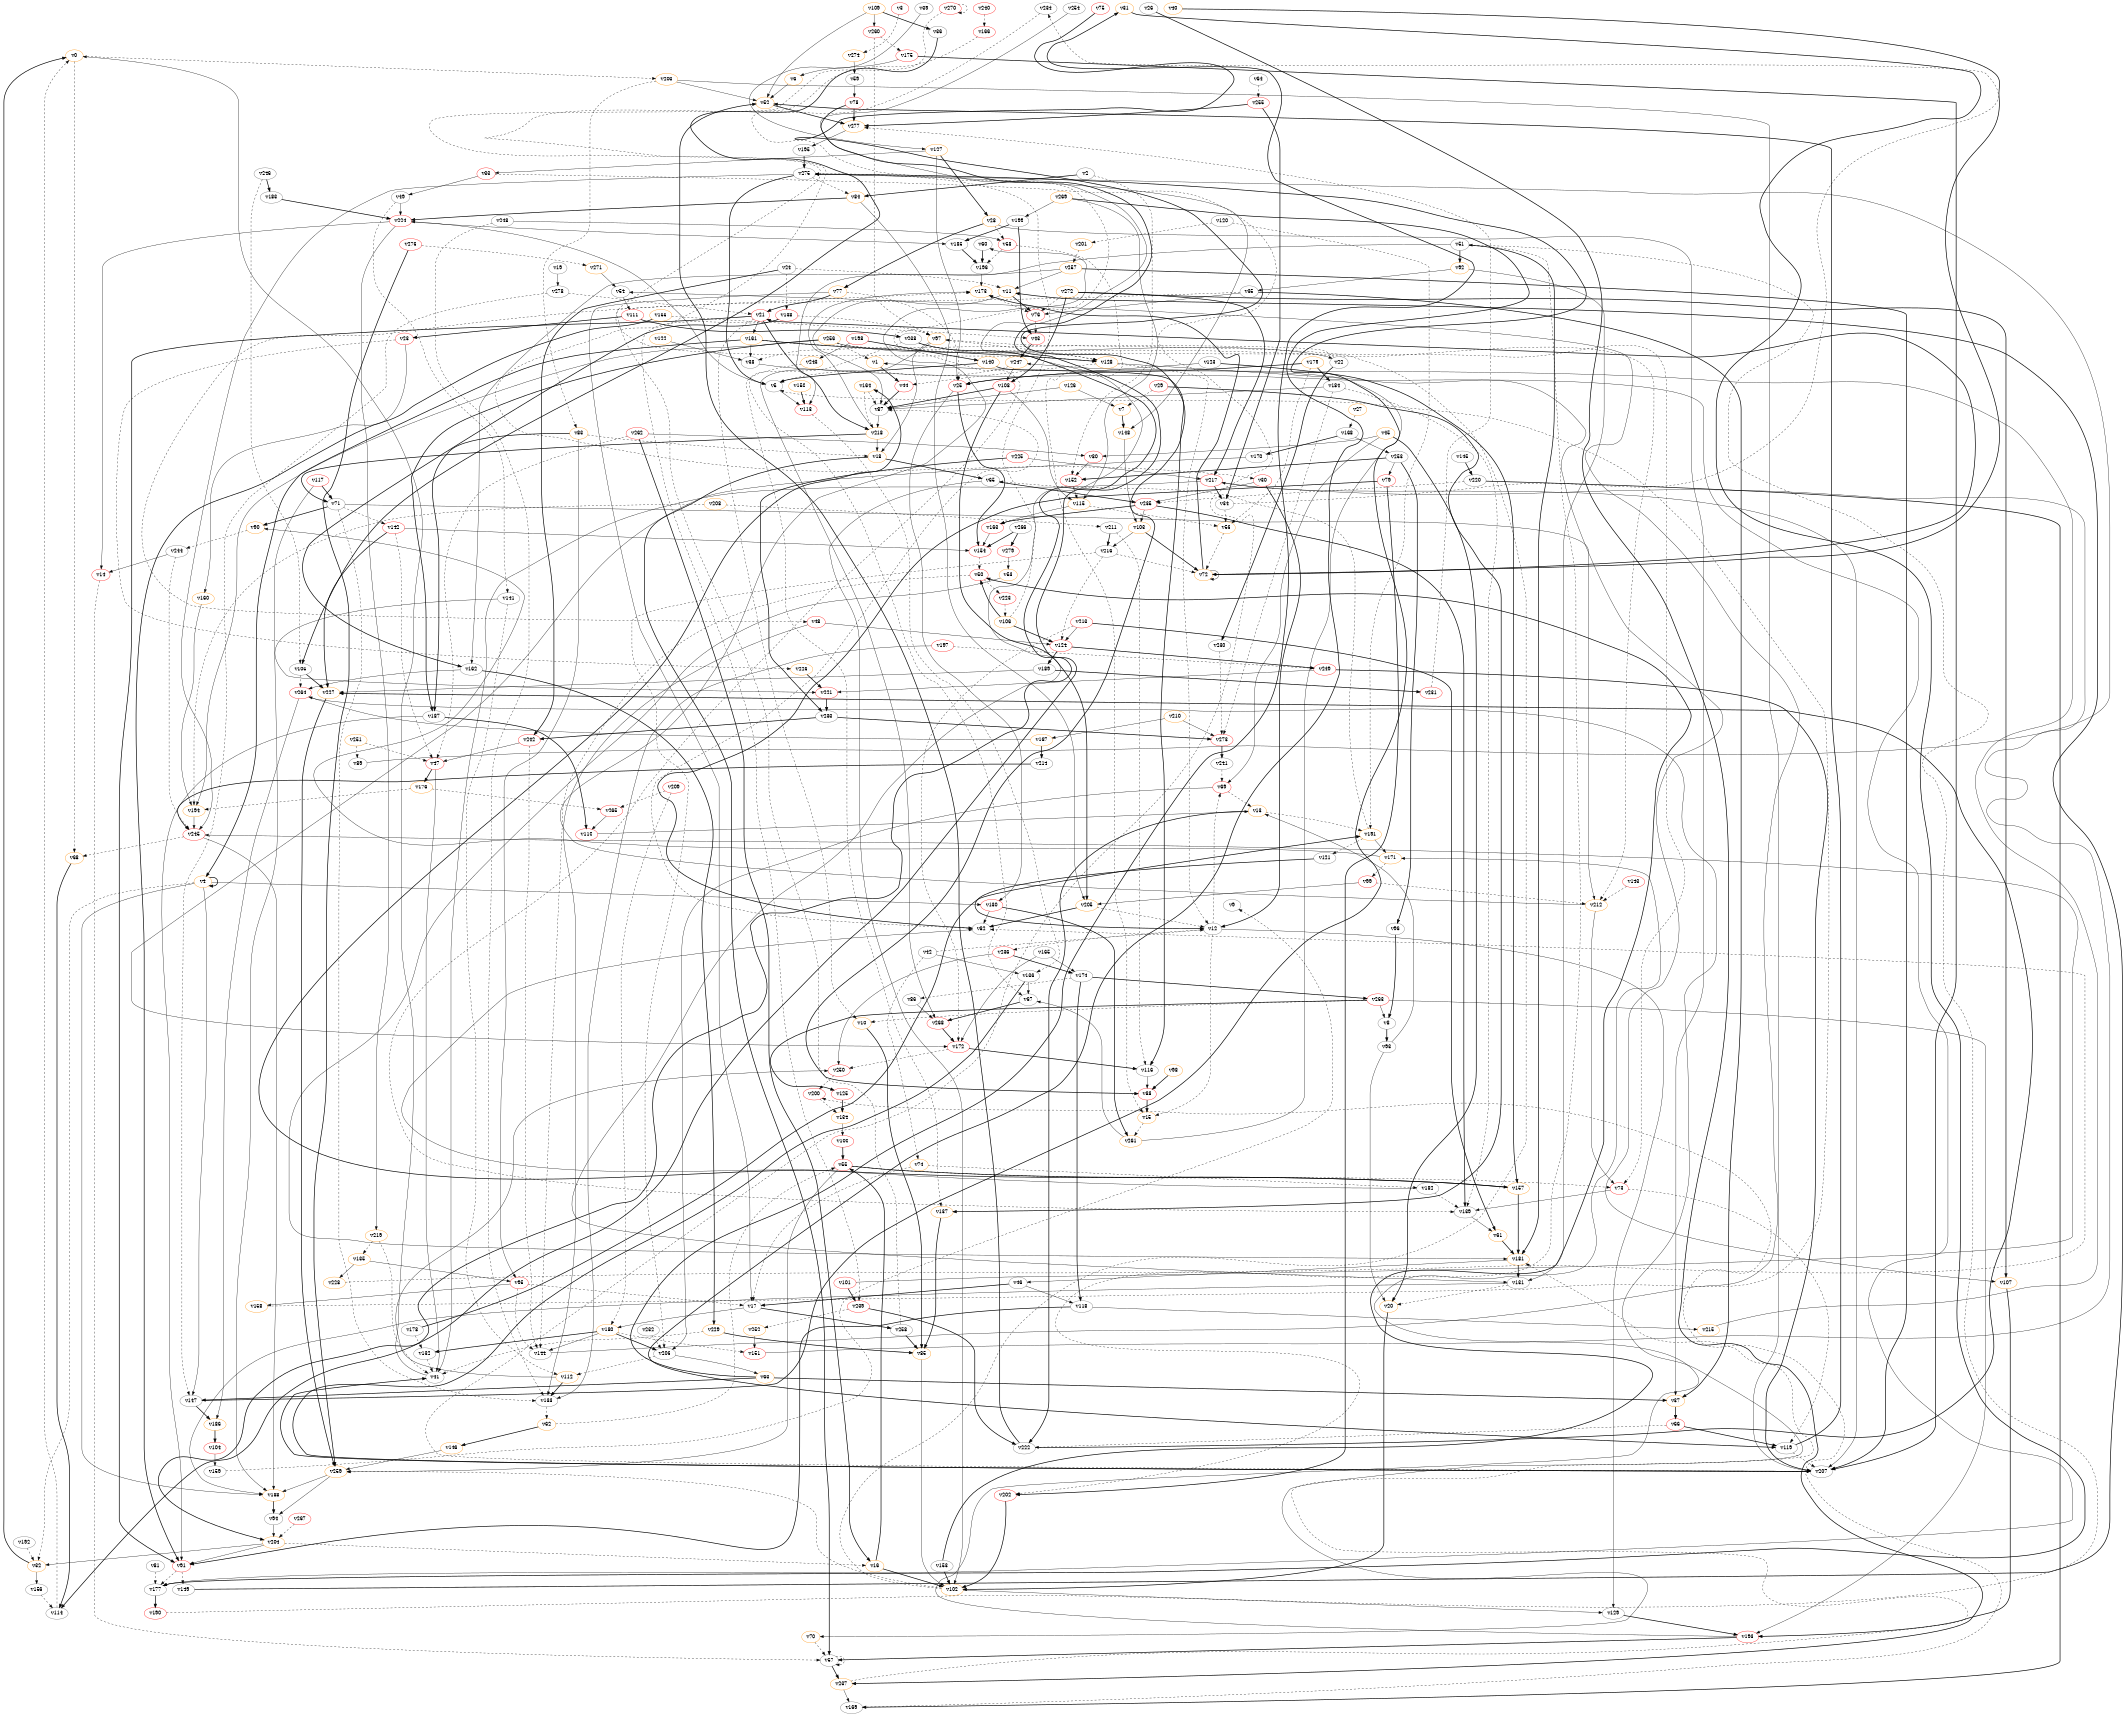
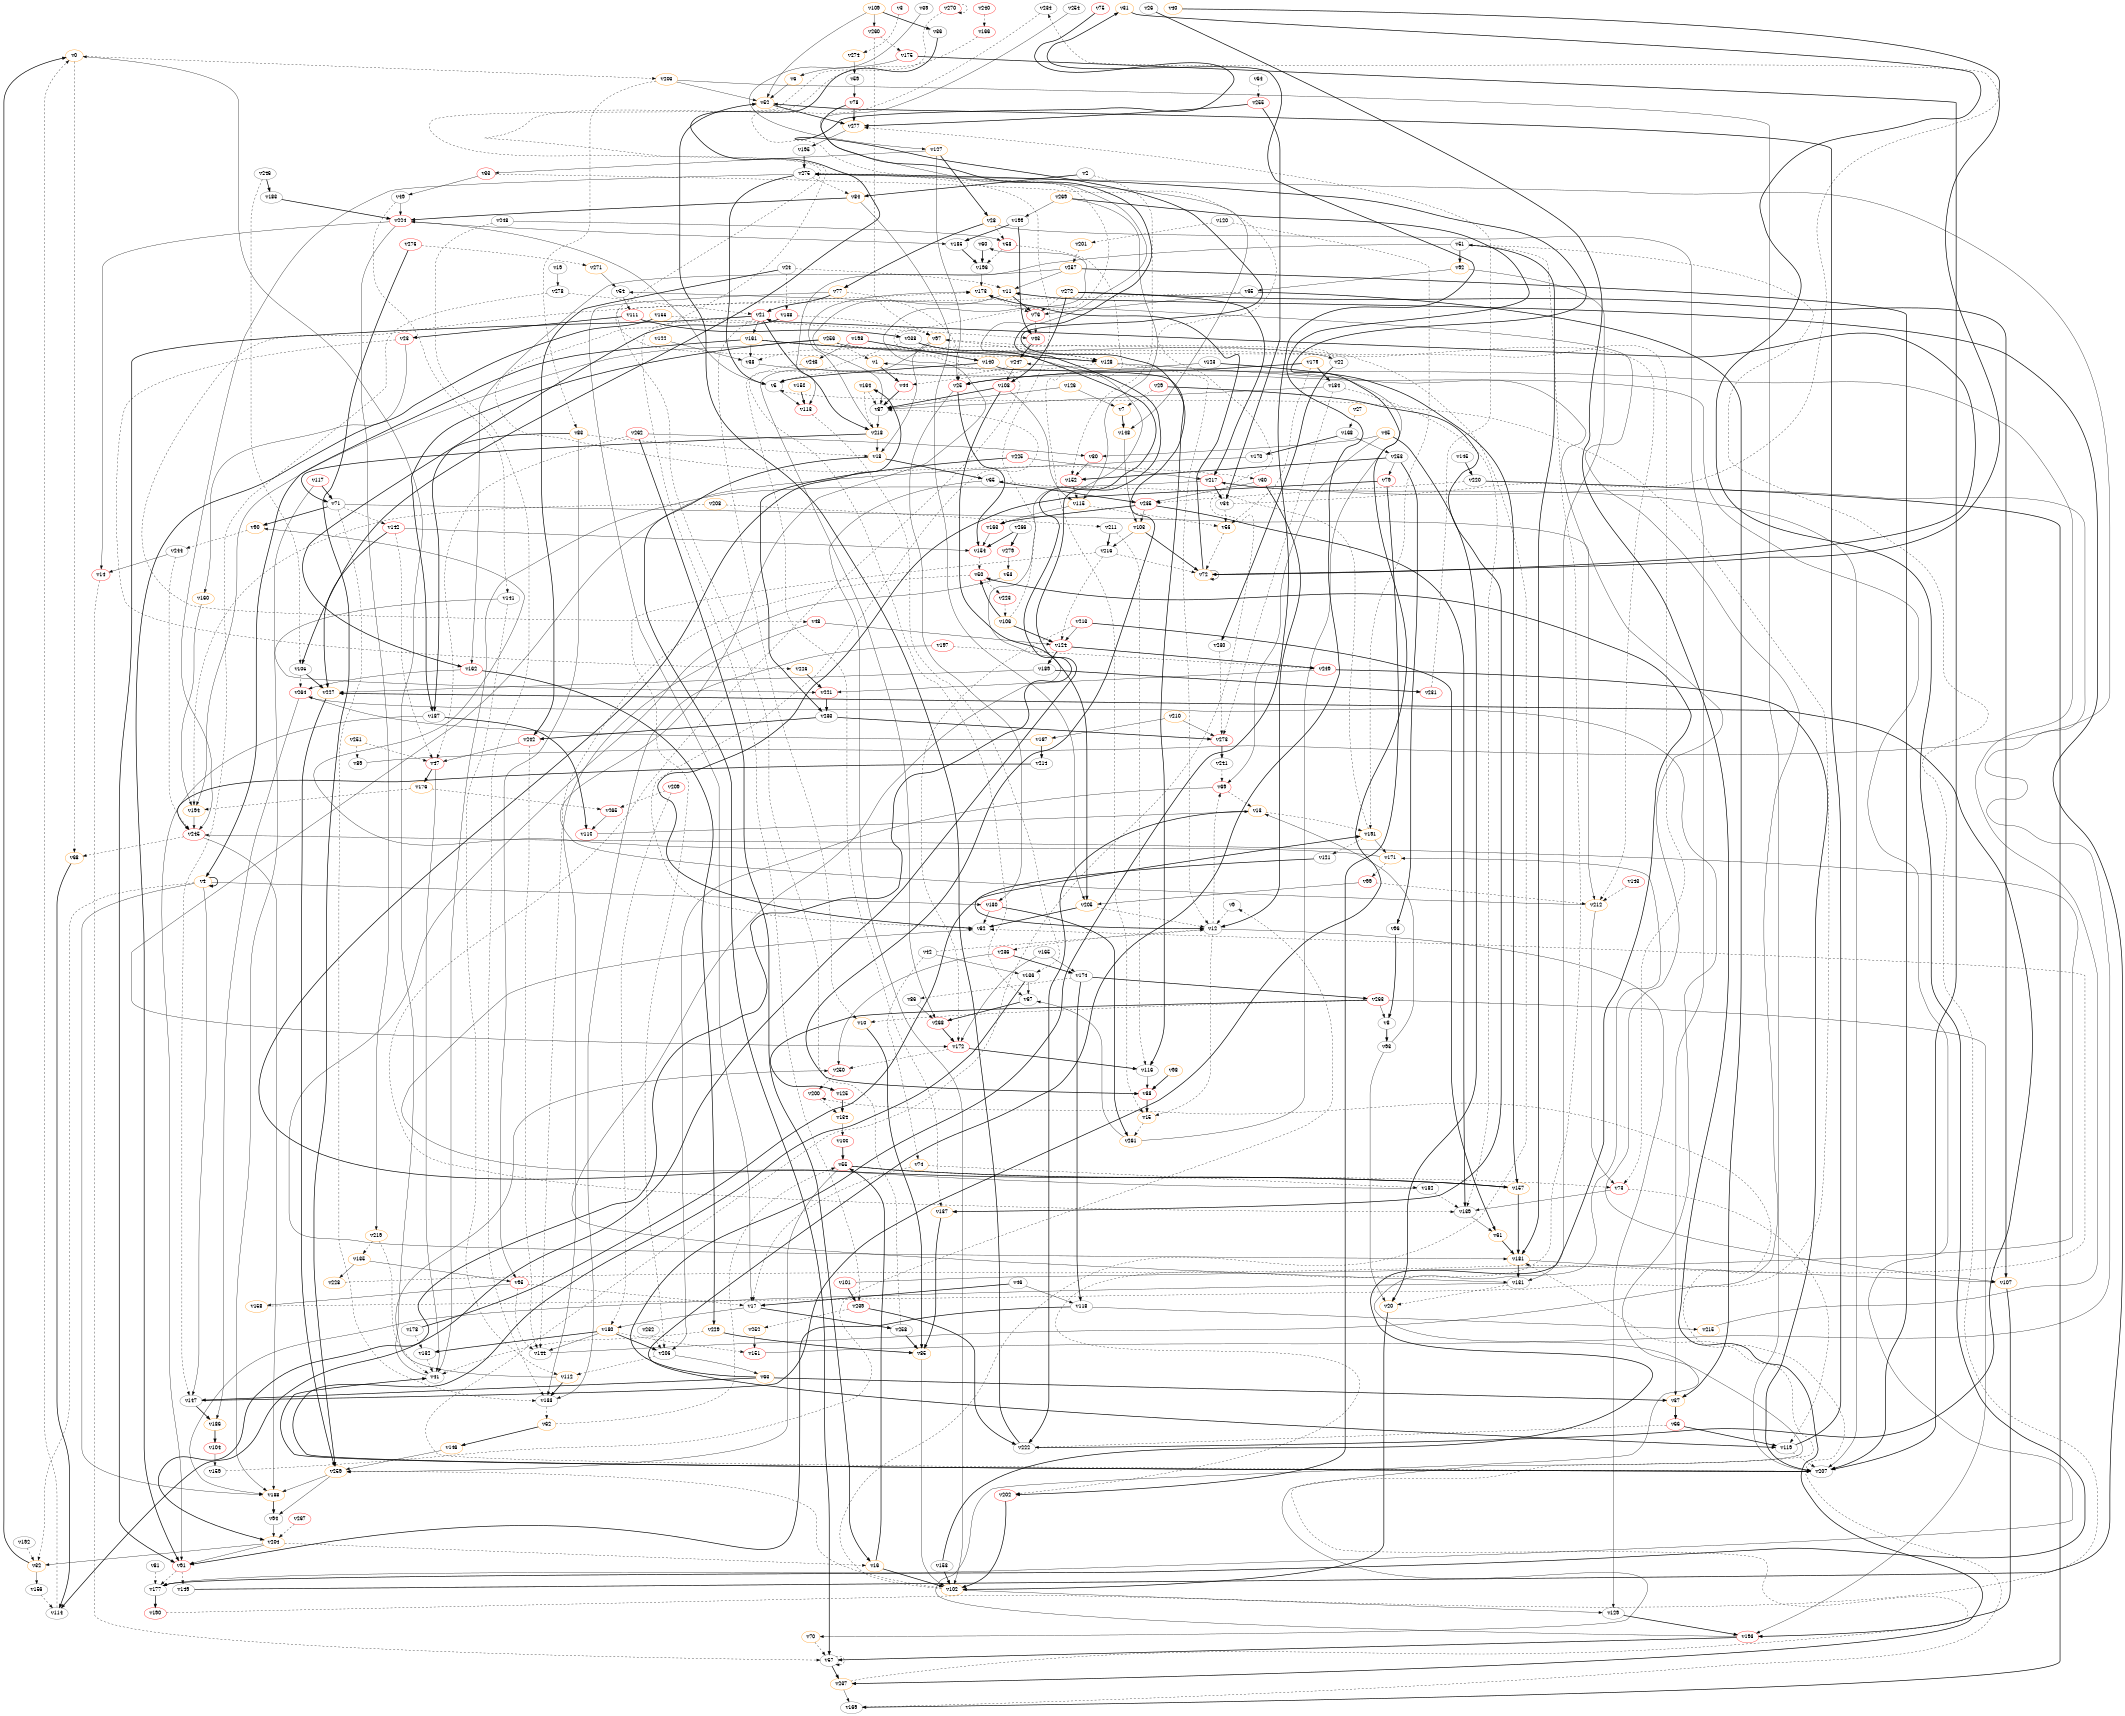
node "v162": color gray40 -> red
edge "v9" -> "v12": added
edge "v181" -> "v46": now "v181" -> "v107"
